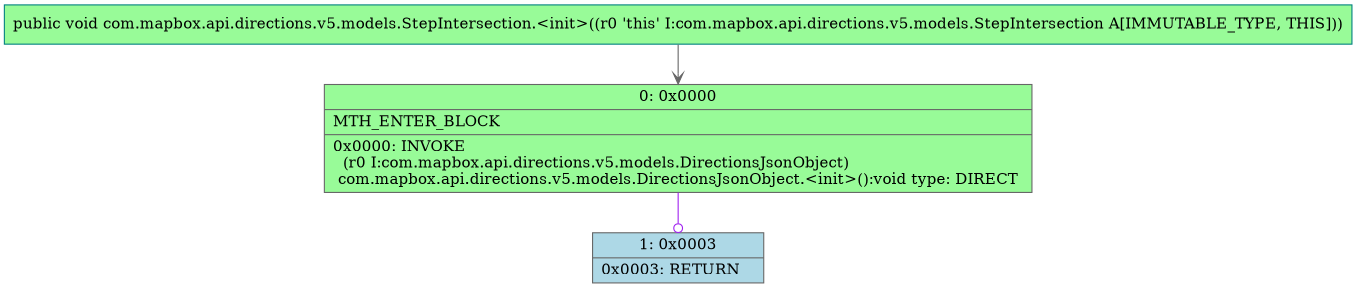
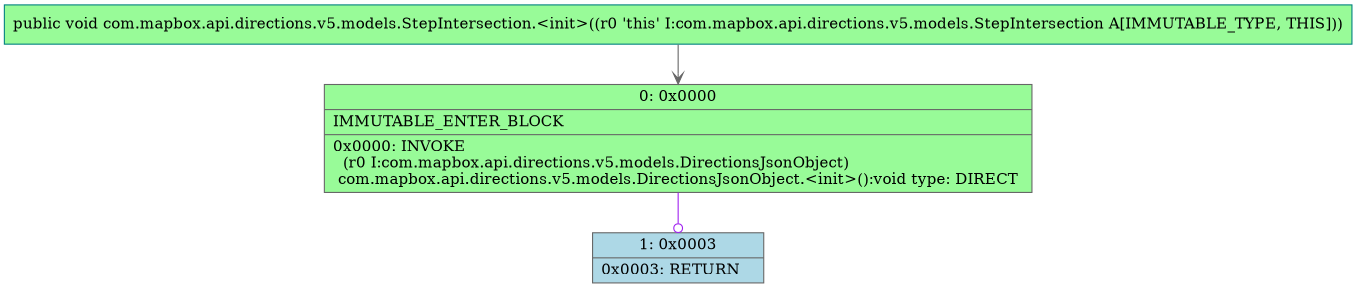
node "0: 0x0000": text "MTH_ENTER_BLOCK" -> "IMMUTABLE_ENTER_BLOCK"
